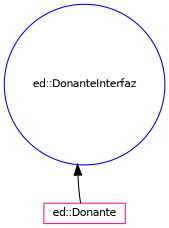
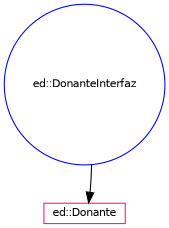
edge "ed::Donante" -> "ed::DonanteInterfaz": reversed
